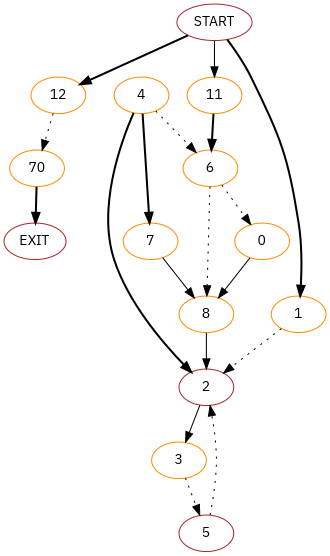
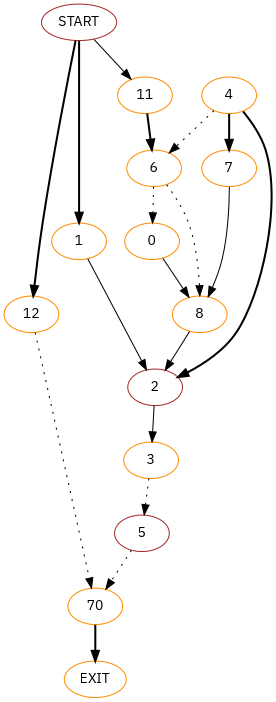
node "EXIT": color brown -> darkorange
edge "1" -> "2": style dotted -> solid
edge "5" -> "2": now "5" -> "70"
